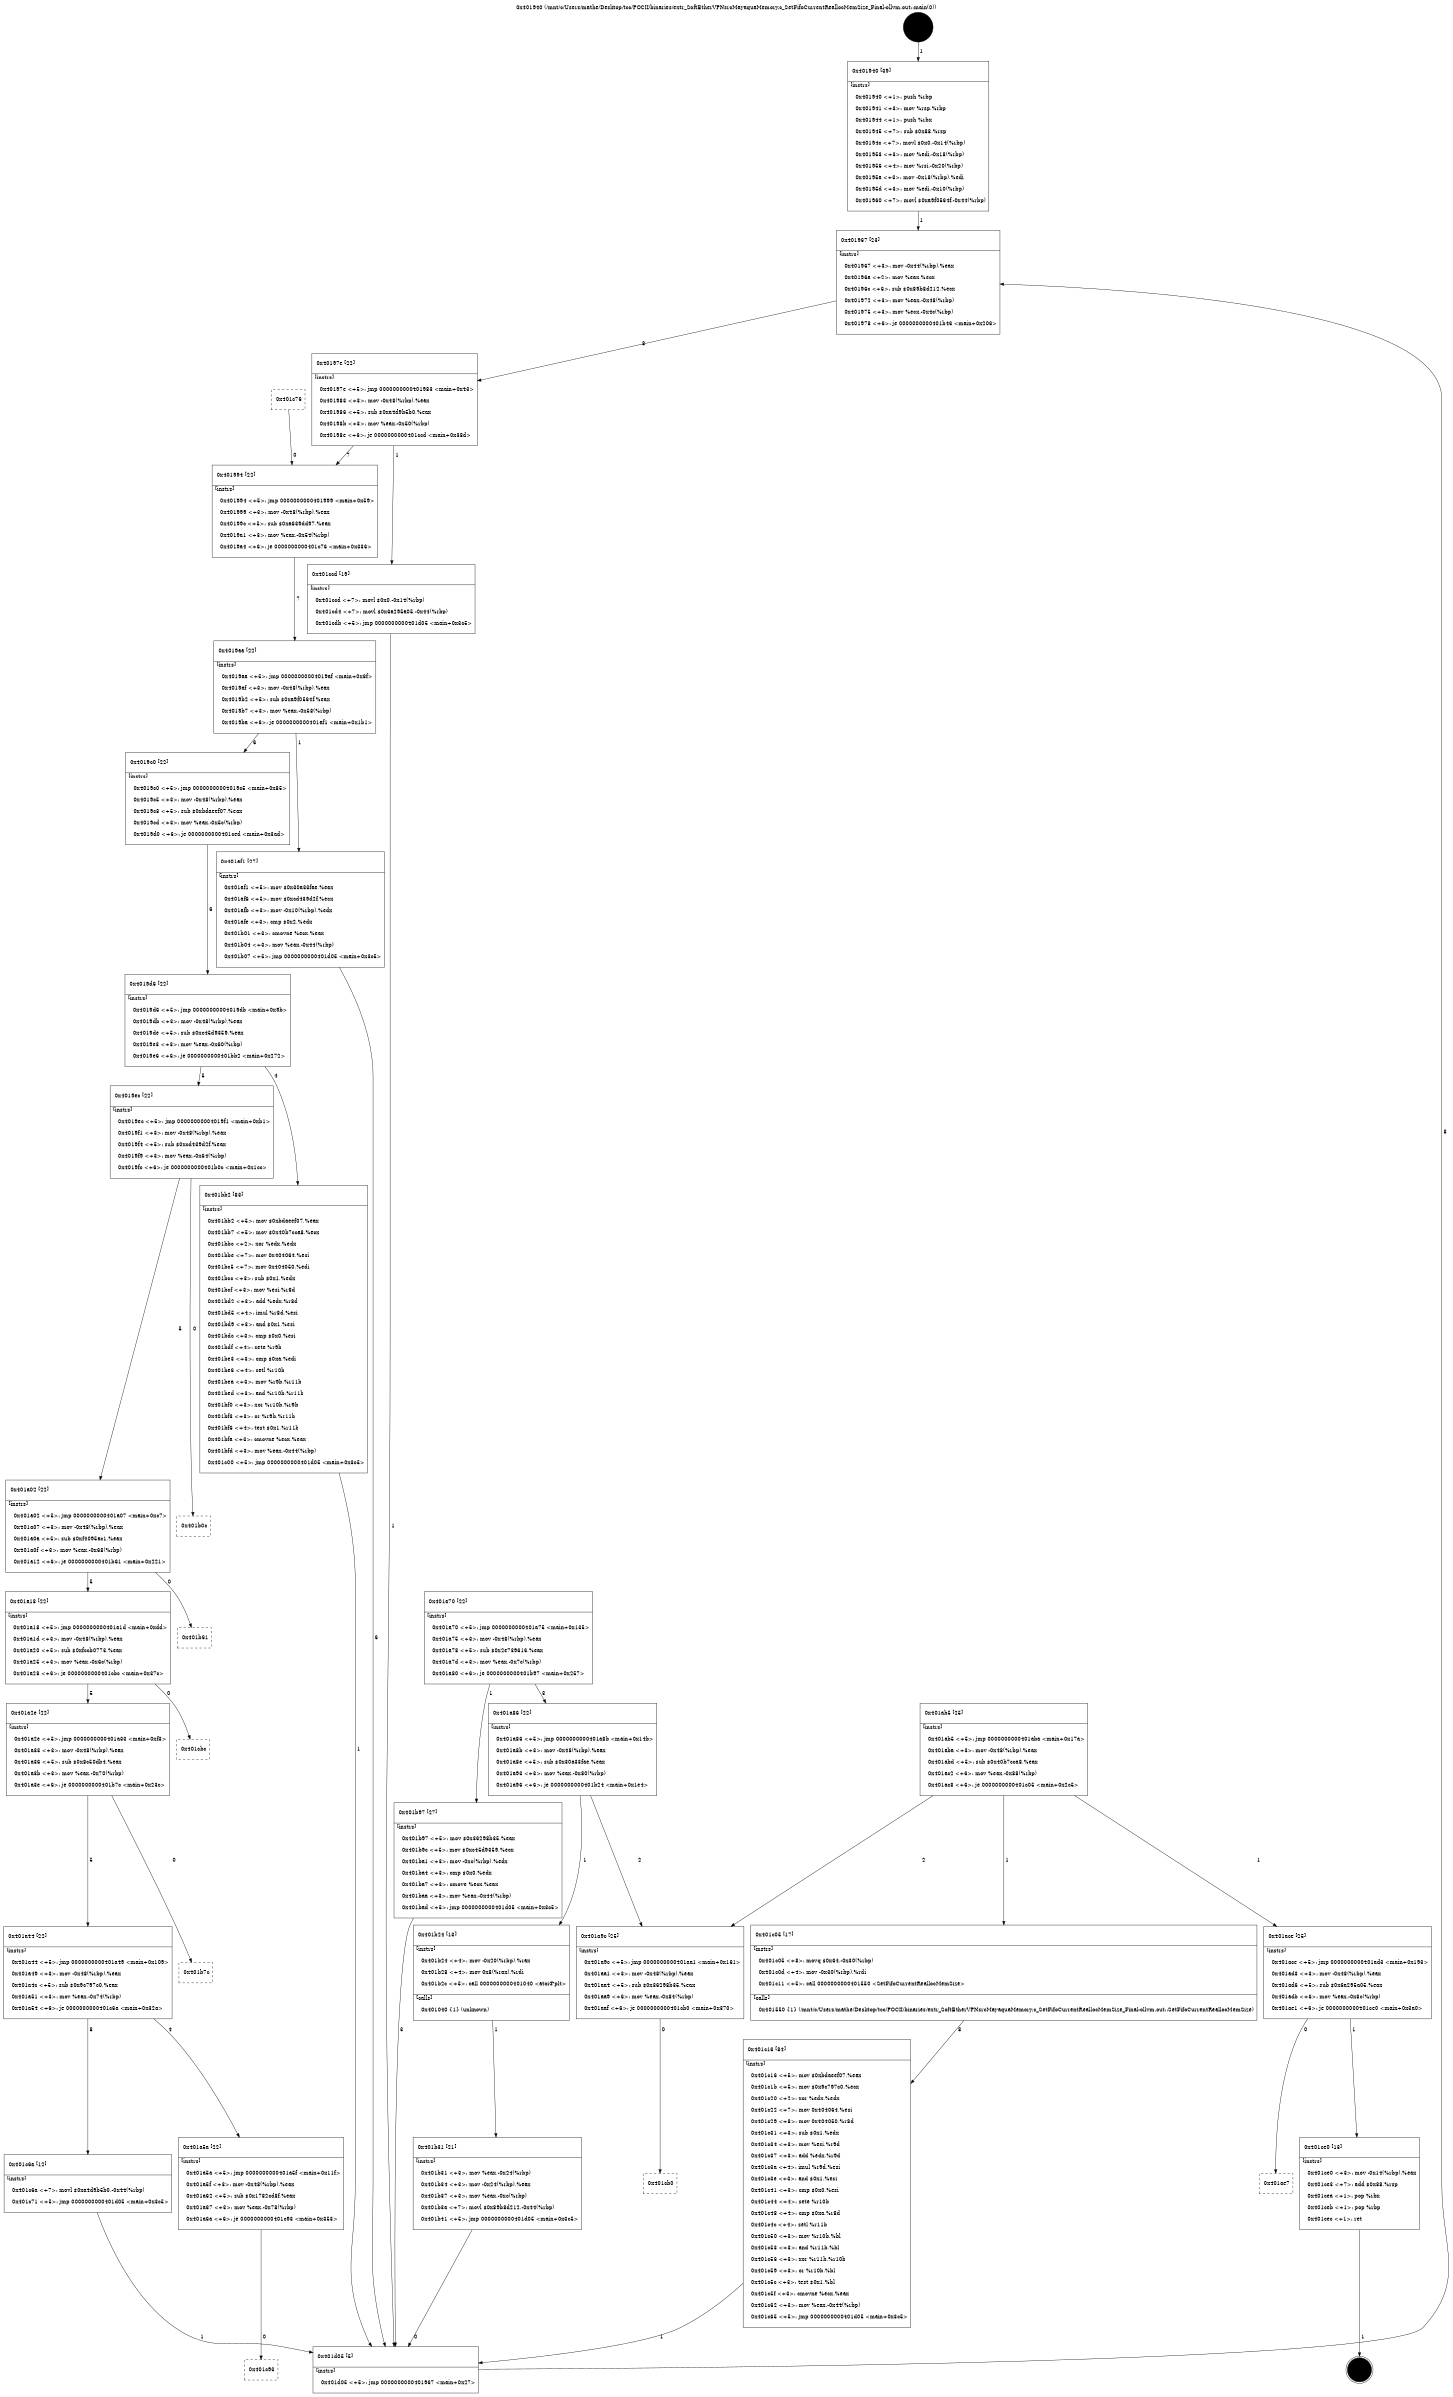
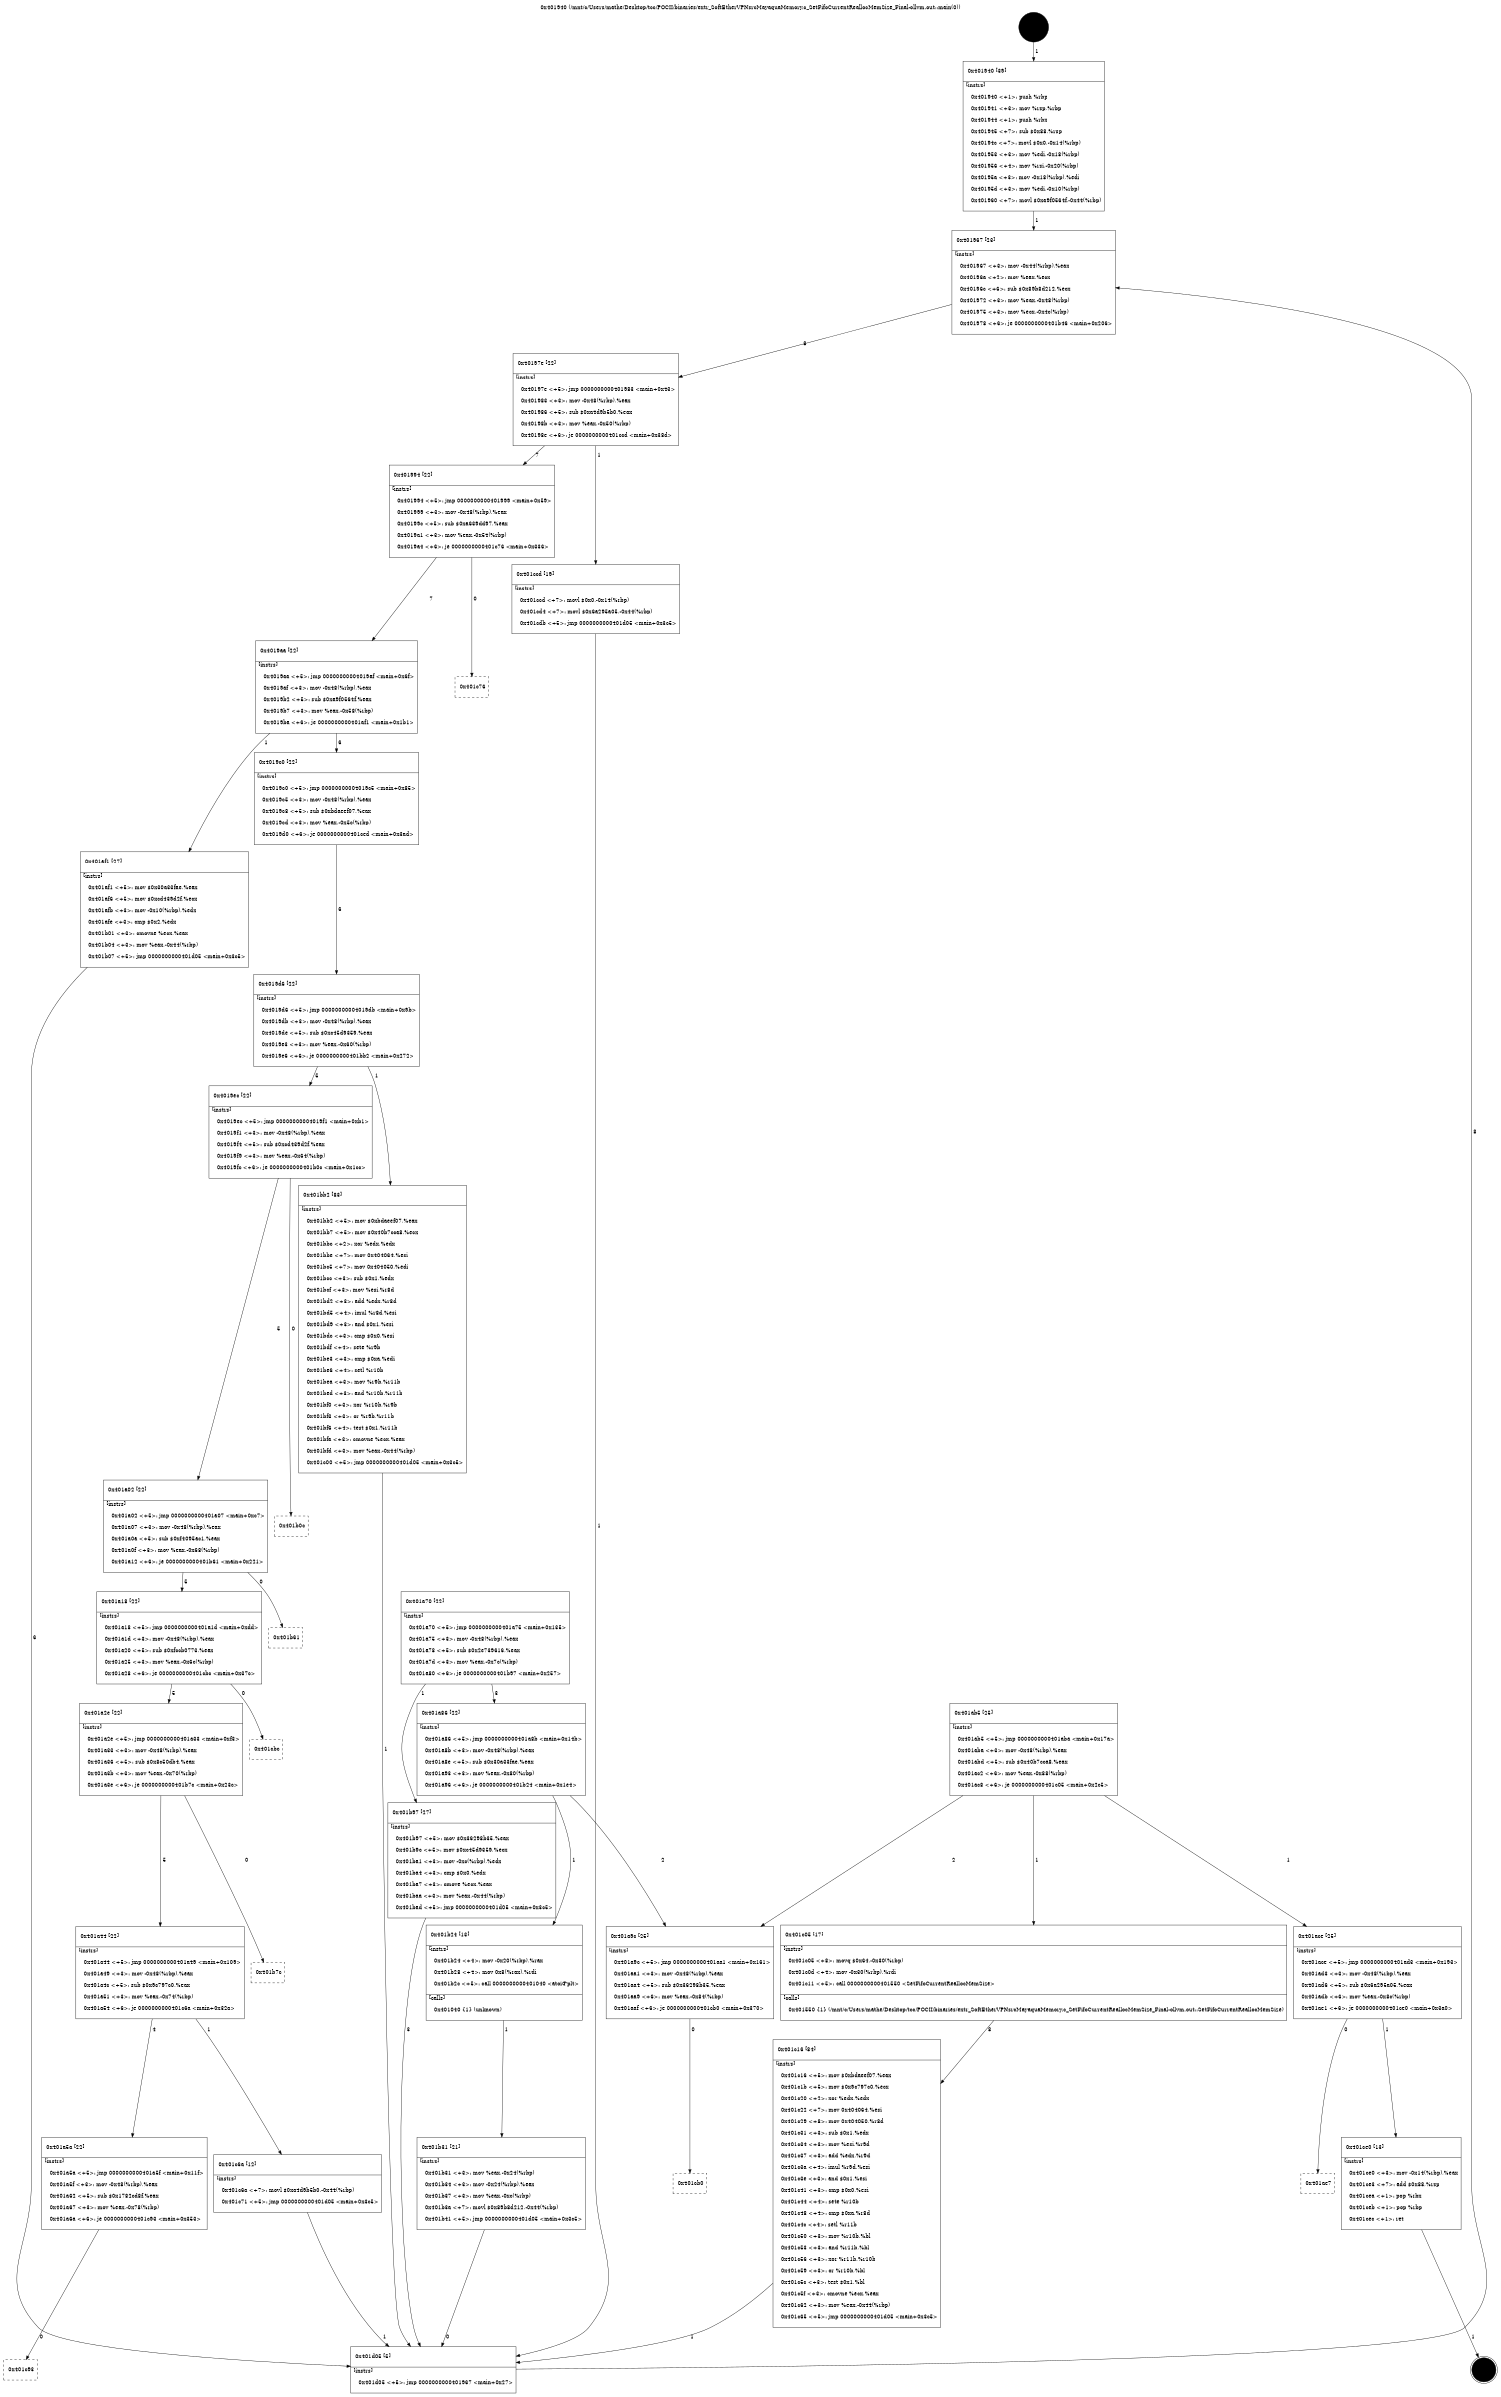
edge "0x401c76" -> "0x401994 [22]": reversed
edge "0x4019d6 [22]" -> "0x401bb2 [83]": label " 4" -> " 1"
edge "0x401a44 [22]" -> "0x401c6a [12]": label " 8" -> " 1"
